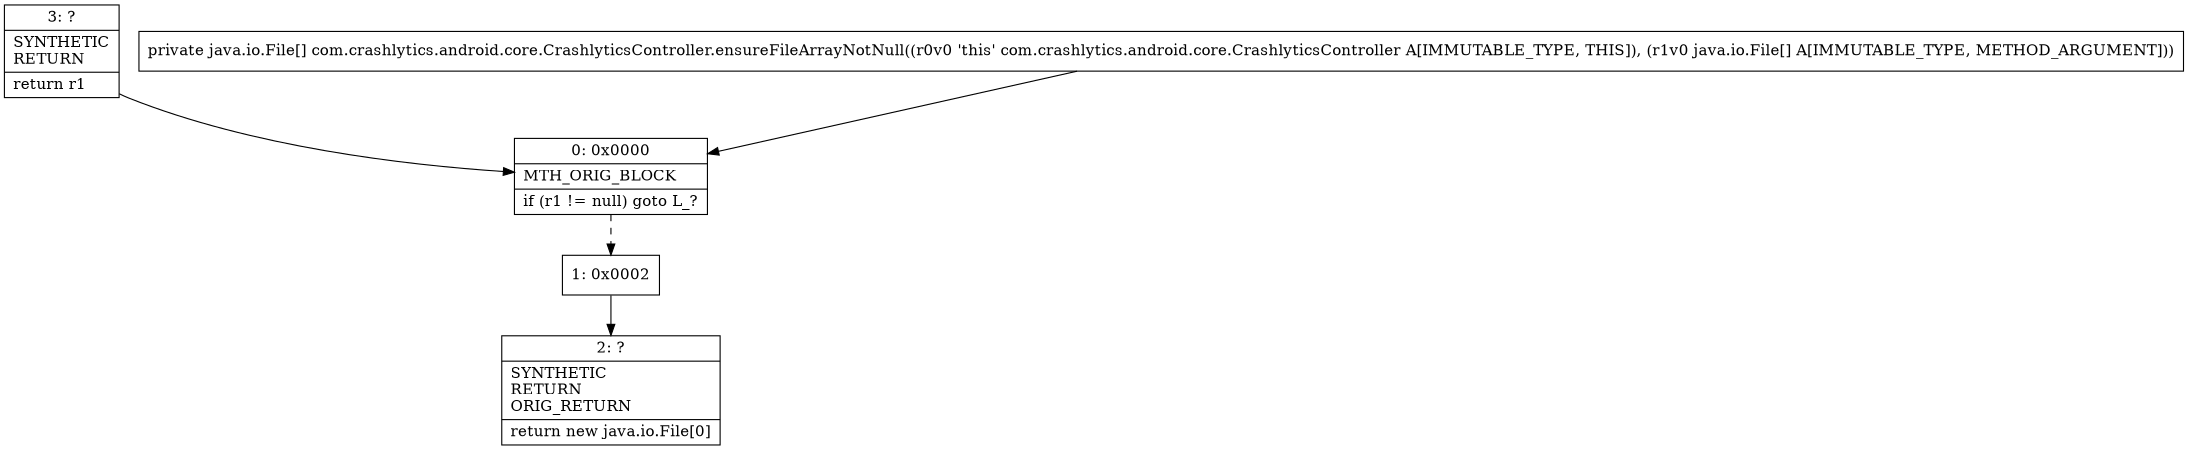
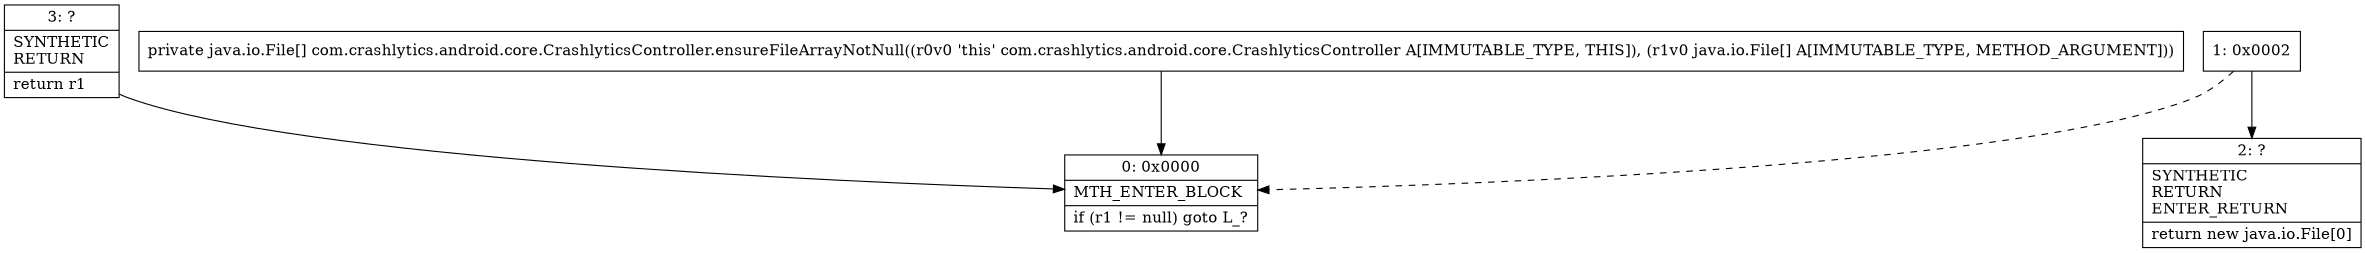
node "0: 0x0000": text "MTH_ORIG_BLOCK" -> "MTH_ENTER_BLOCK"
edge "0: 0x0000" -> "1: 0x0002": reversed
node "2: ?": text "ORIG_RETURN" -> "ENTER_RETURN"
